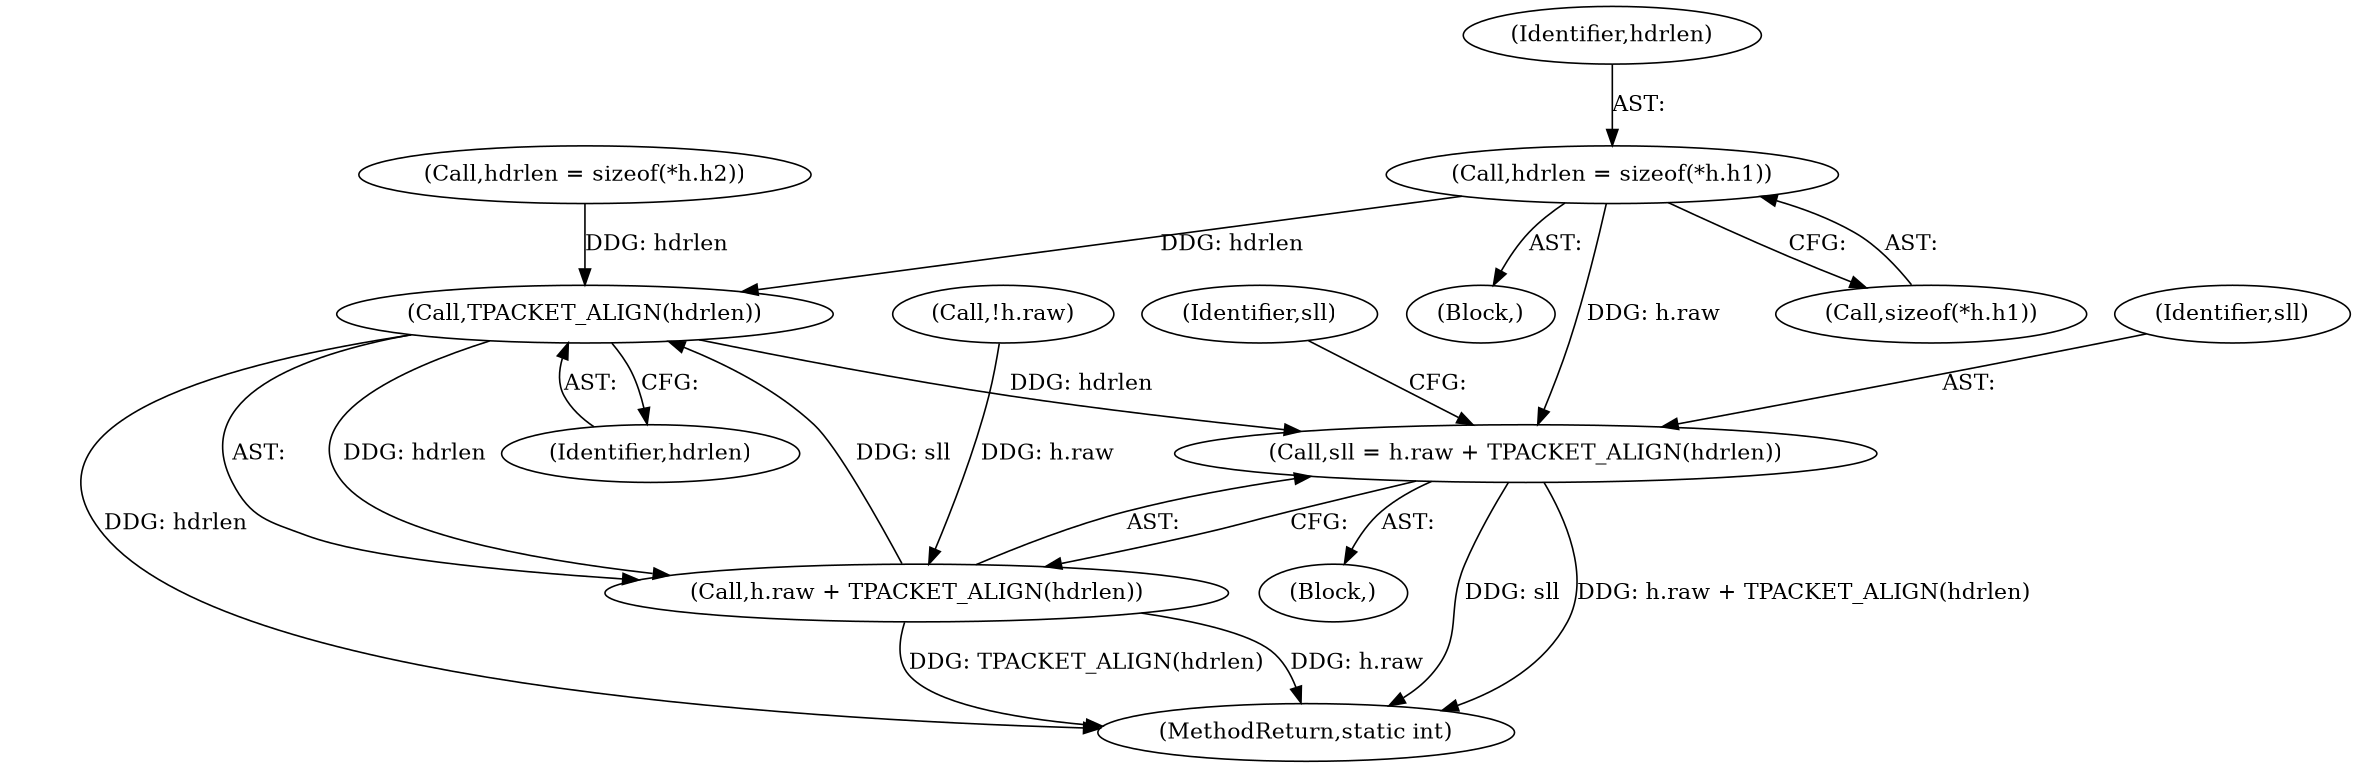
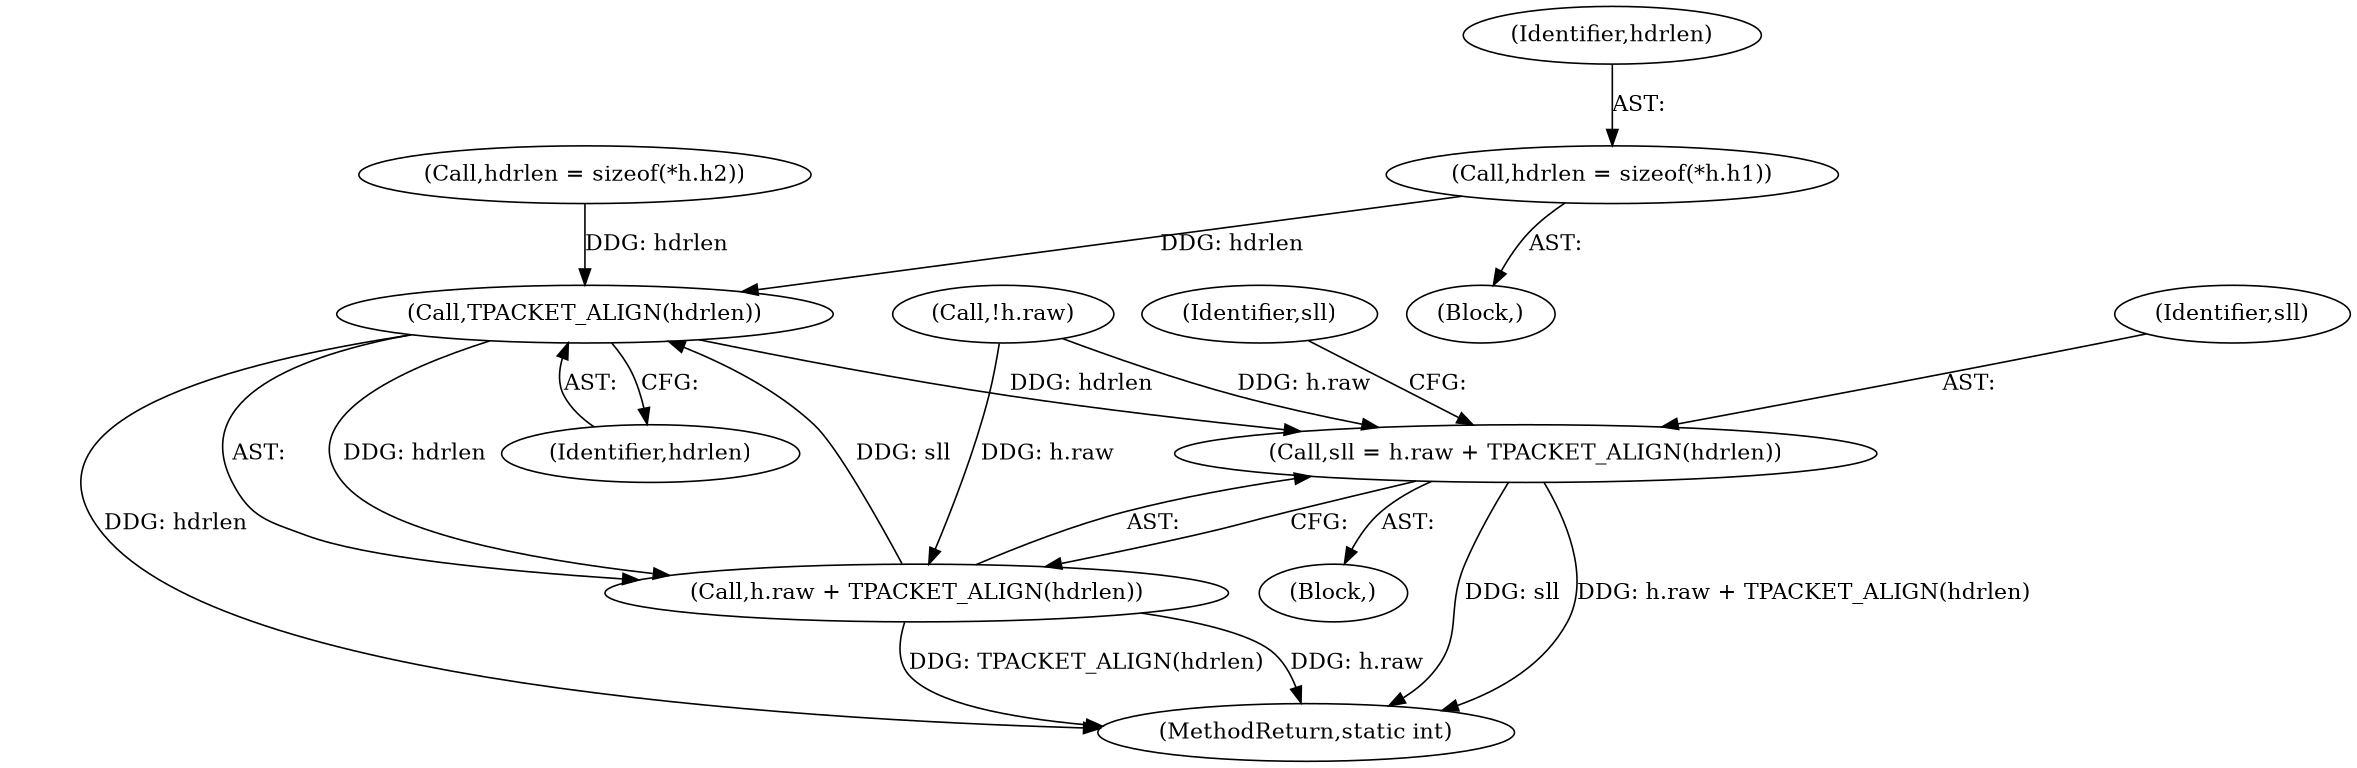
edge "(Call,hdrlen = sizeof(*h.h1))" -> "(Call,sll = h.raw + TPACKET_ALIGN(hdrlen))": now "(Call,!h.raw)" -> "(Call,sll = h.raw + TPACKET_ALIGN(hdrlen))"
node "(Call,sizeof(*h.h1))": removed
